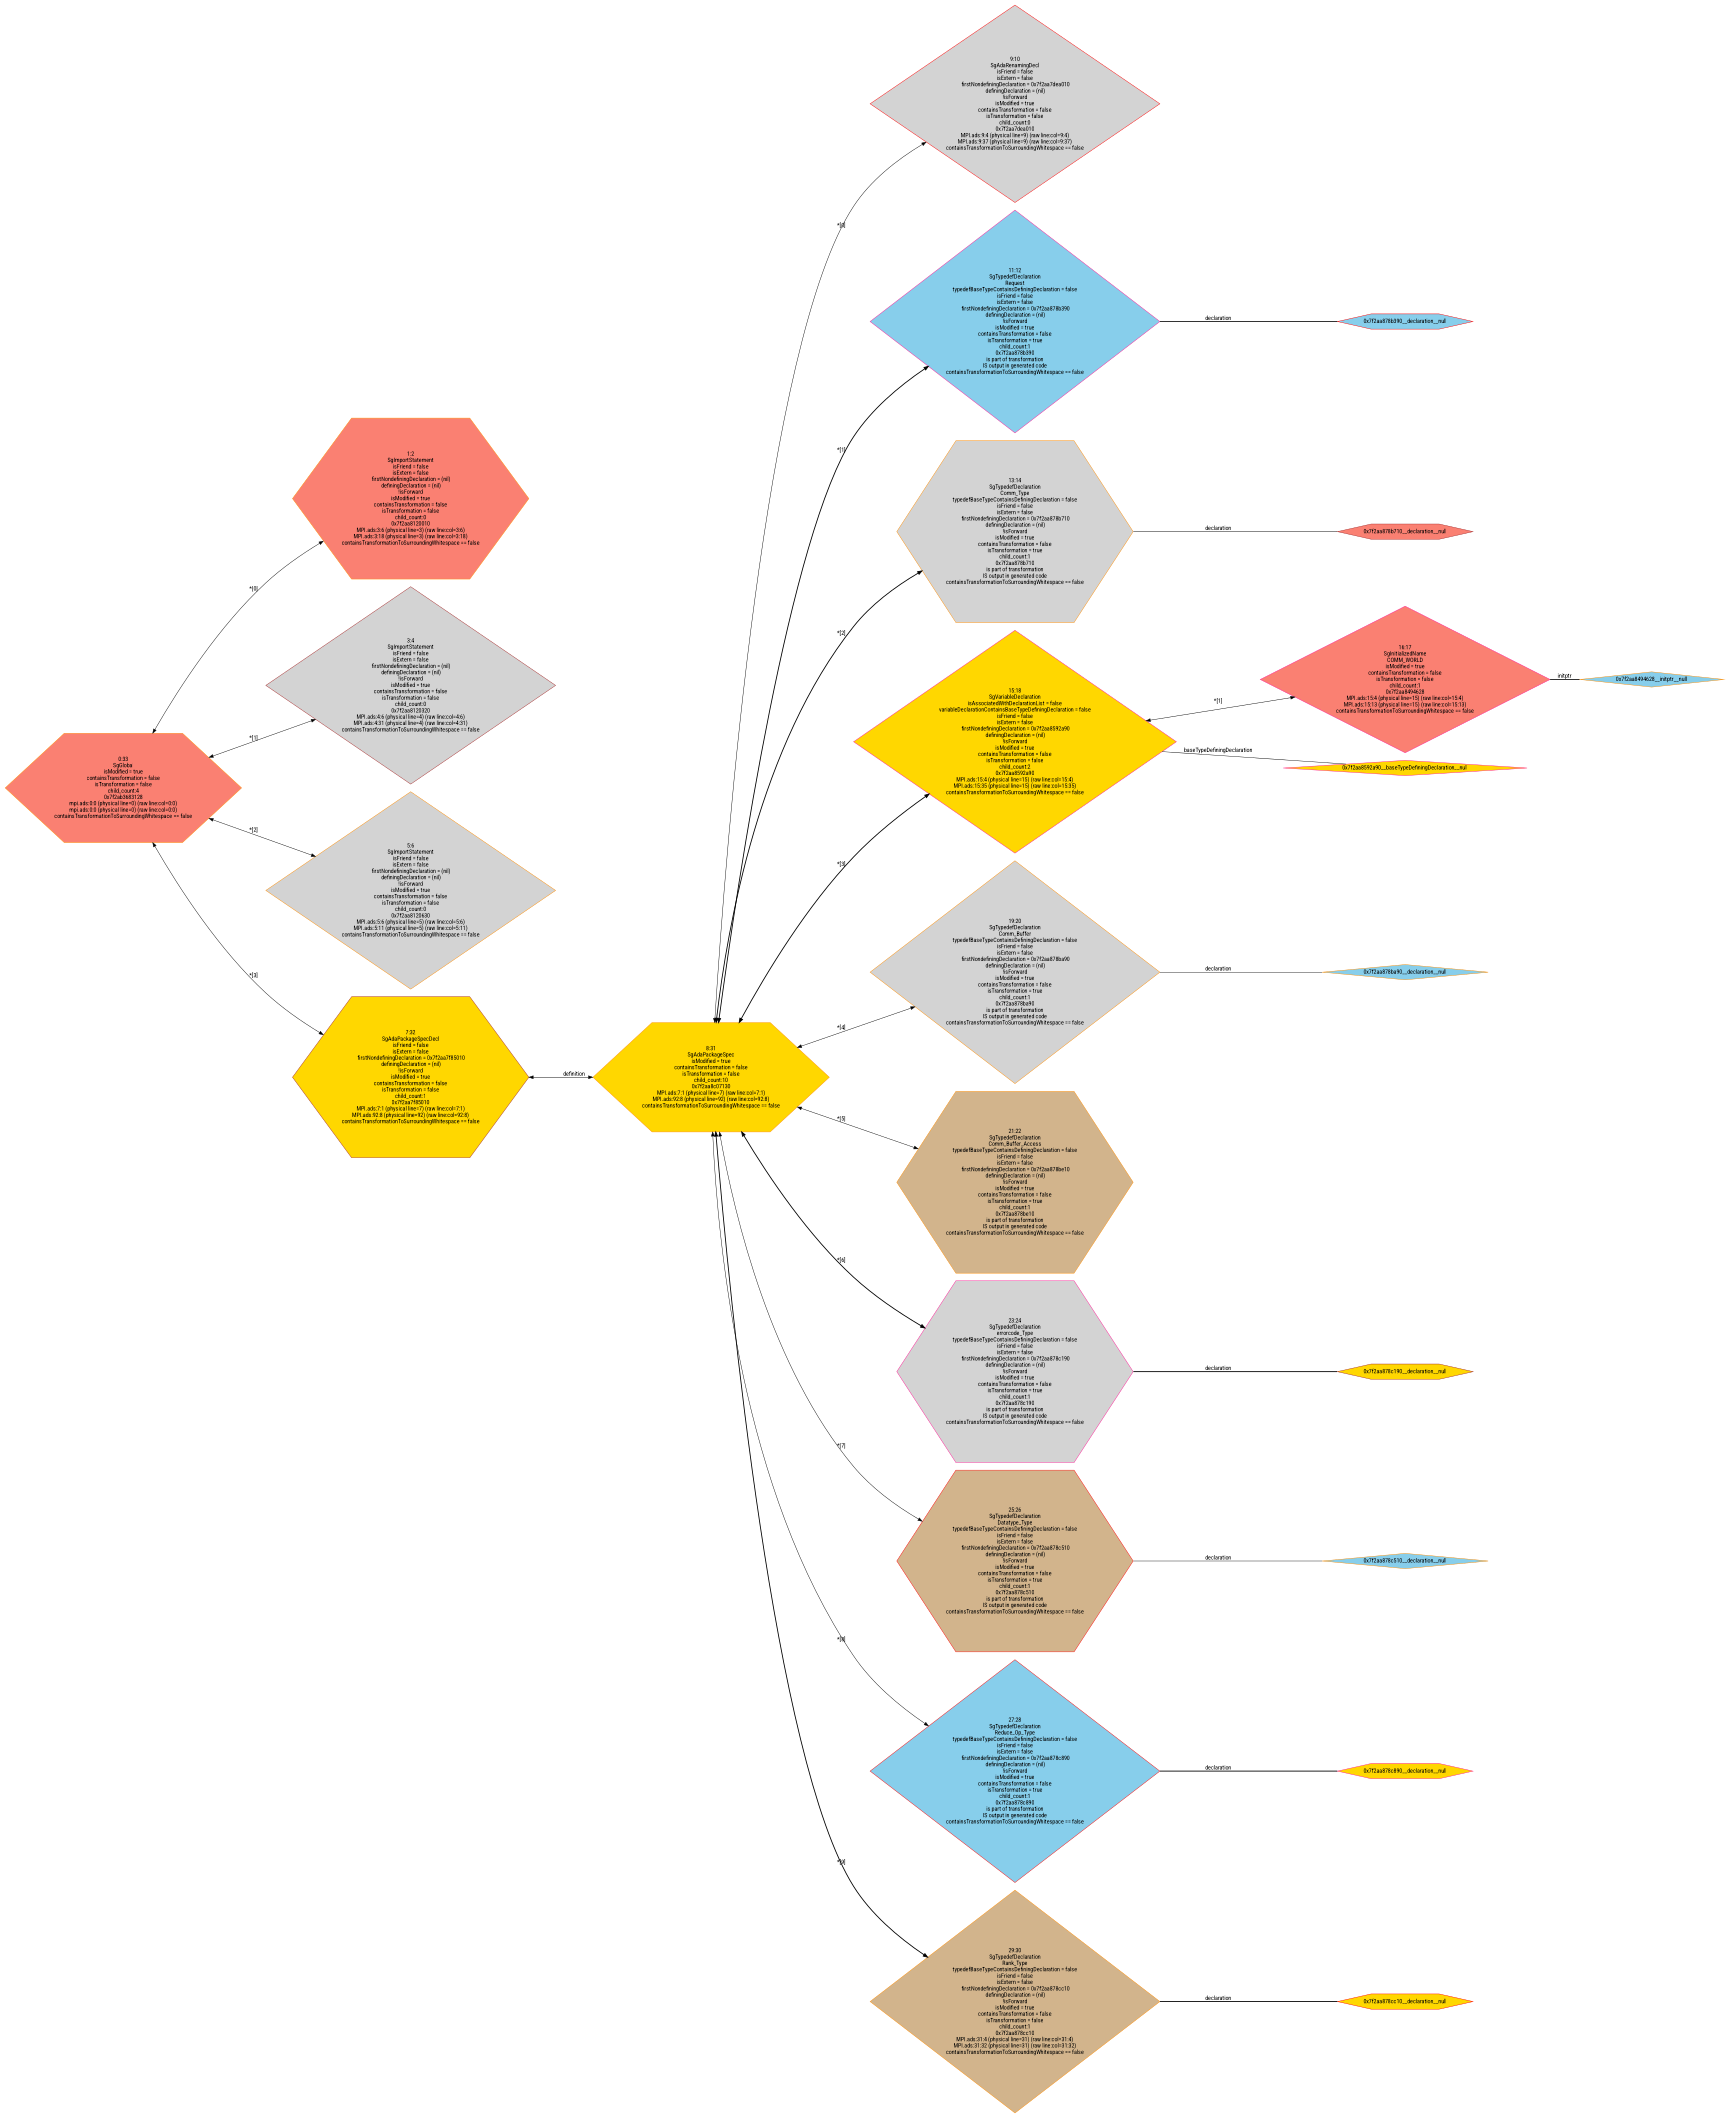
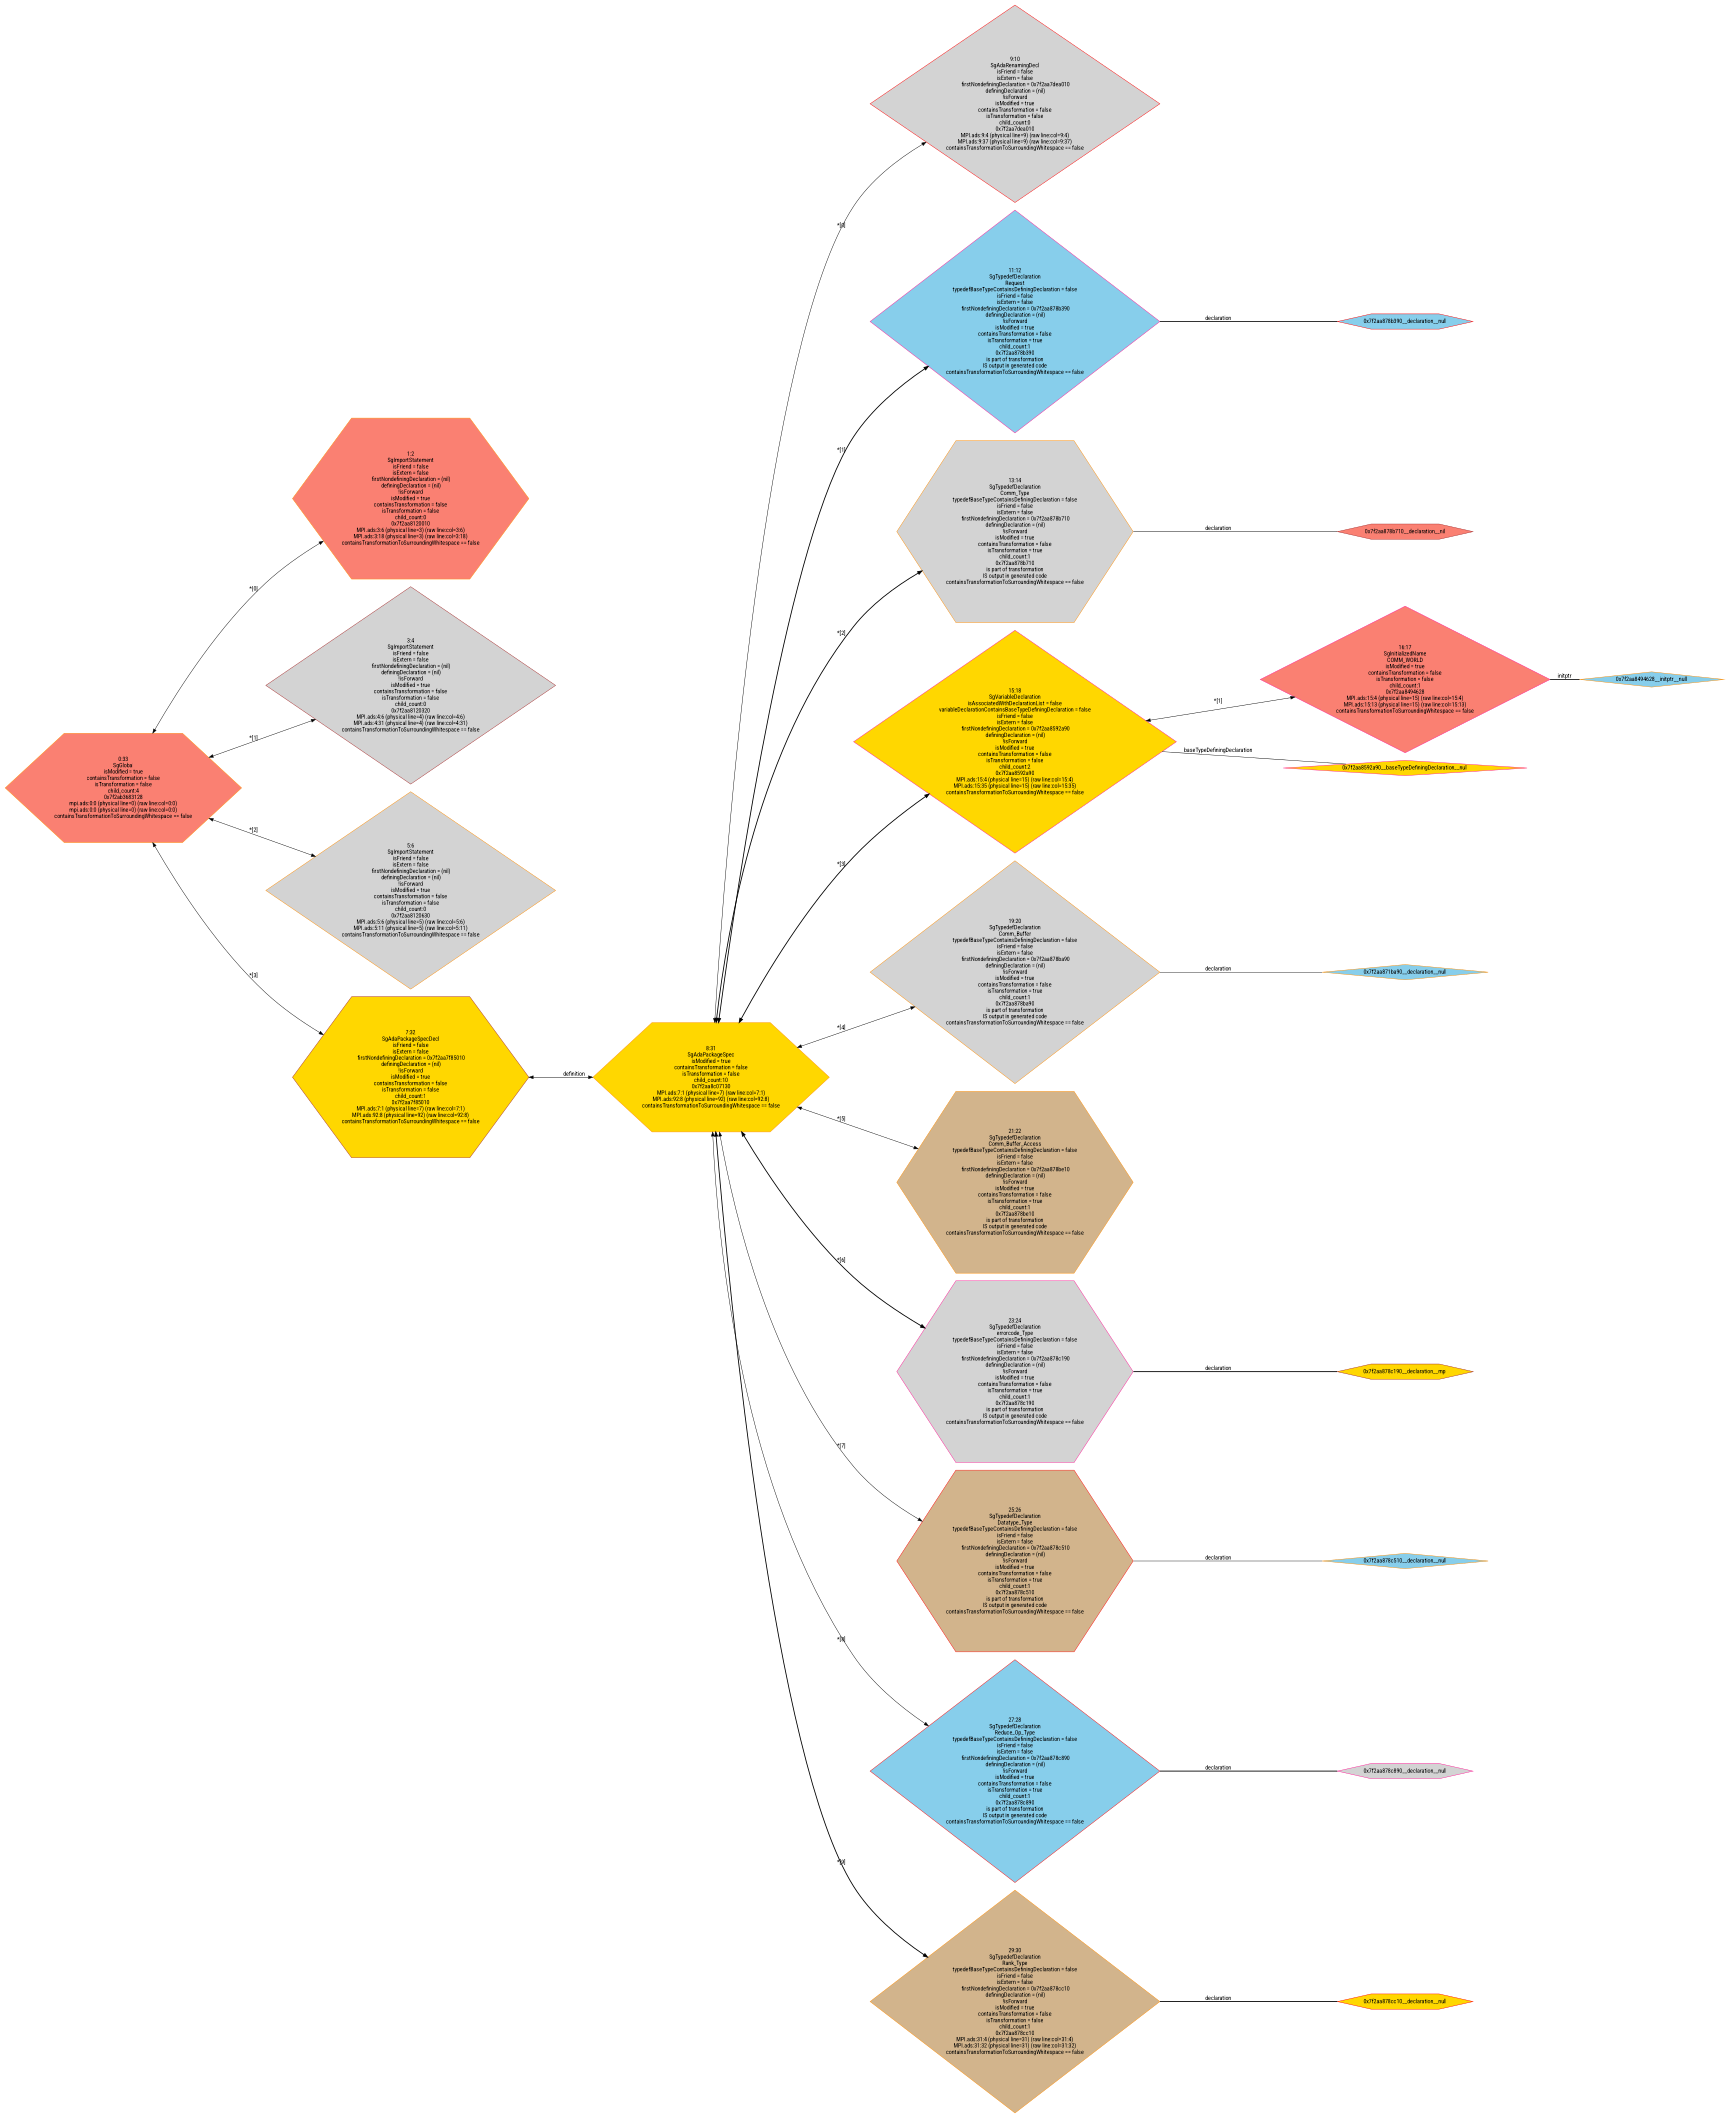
node "0x7f2aa878b710__declaration__null": label "0x7f2aa878b710__declaration__null" -> "0x7f2aa878b710__declaration__nil"
node "0x7f2aa878ba90__declaration__null": label "0x7f2aa878ba90__declaration__null" -> "0x7f2aa871ba90__declaration__null"
node "0x7f2aa878c190__declaration__null": label "0x7f2aa878c190__declaration__null" -> "0x7f2aa878c190__declaration__mpi"
node "0x7f2aa878c890__declaration__null": fillcolor gold -> lightgrey
